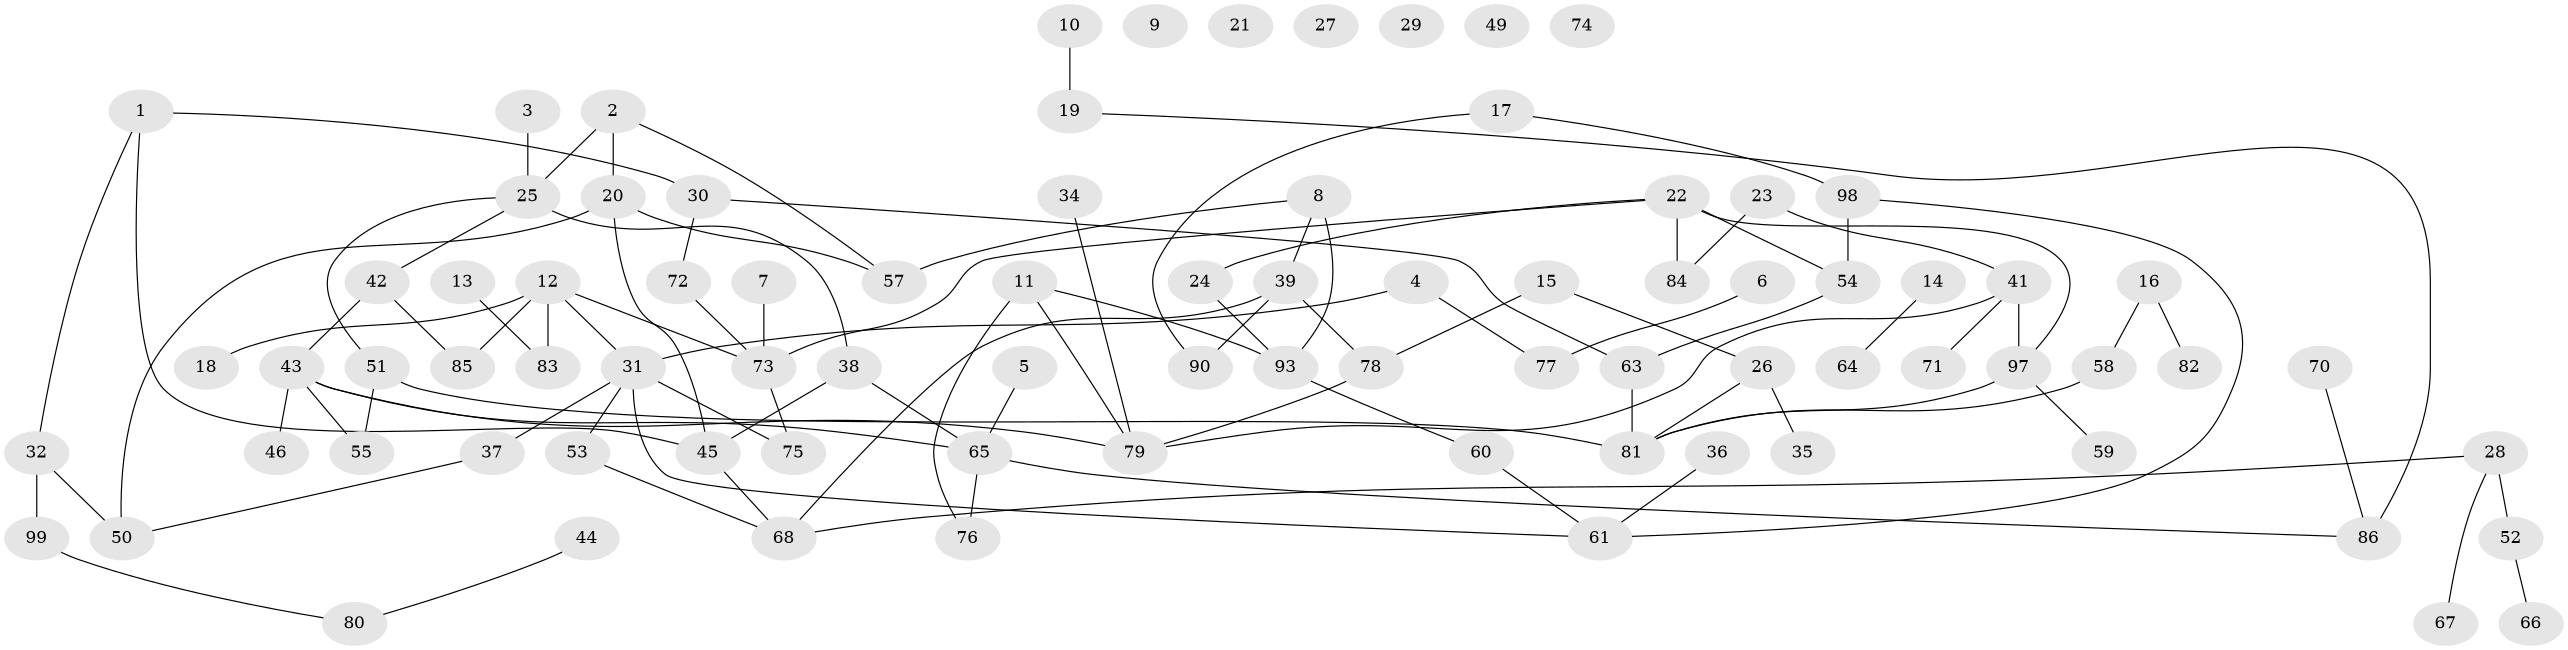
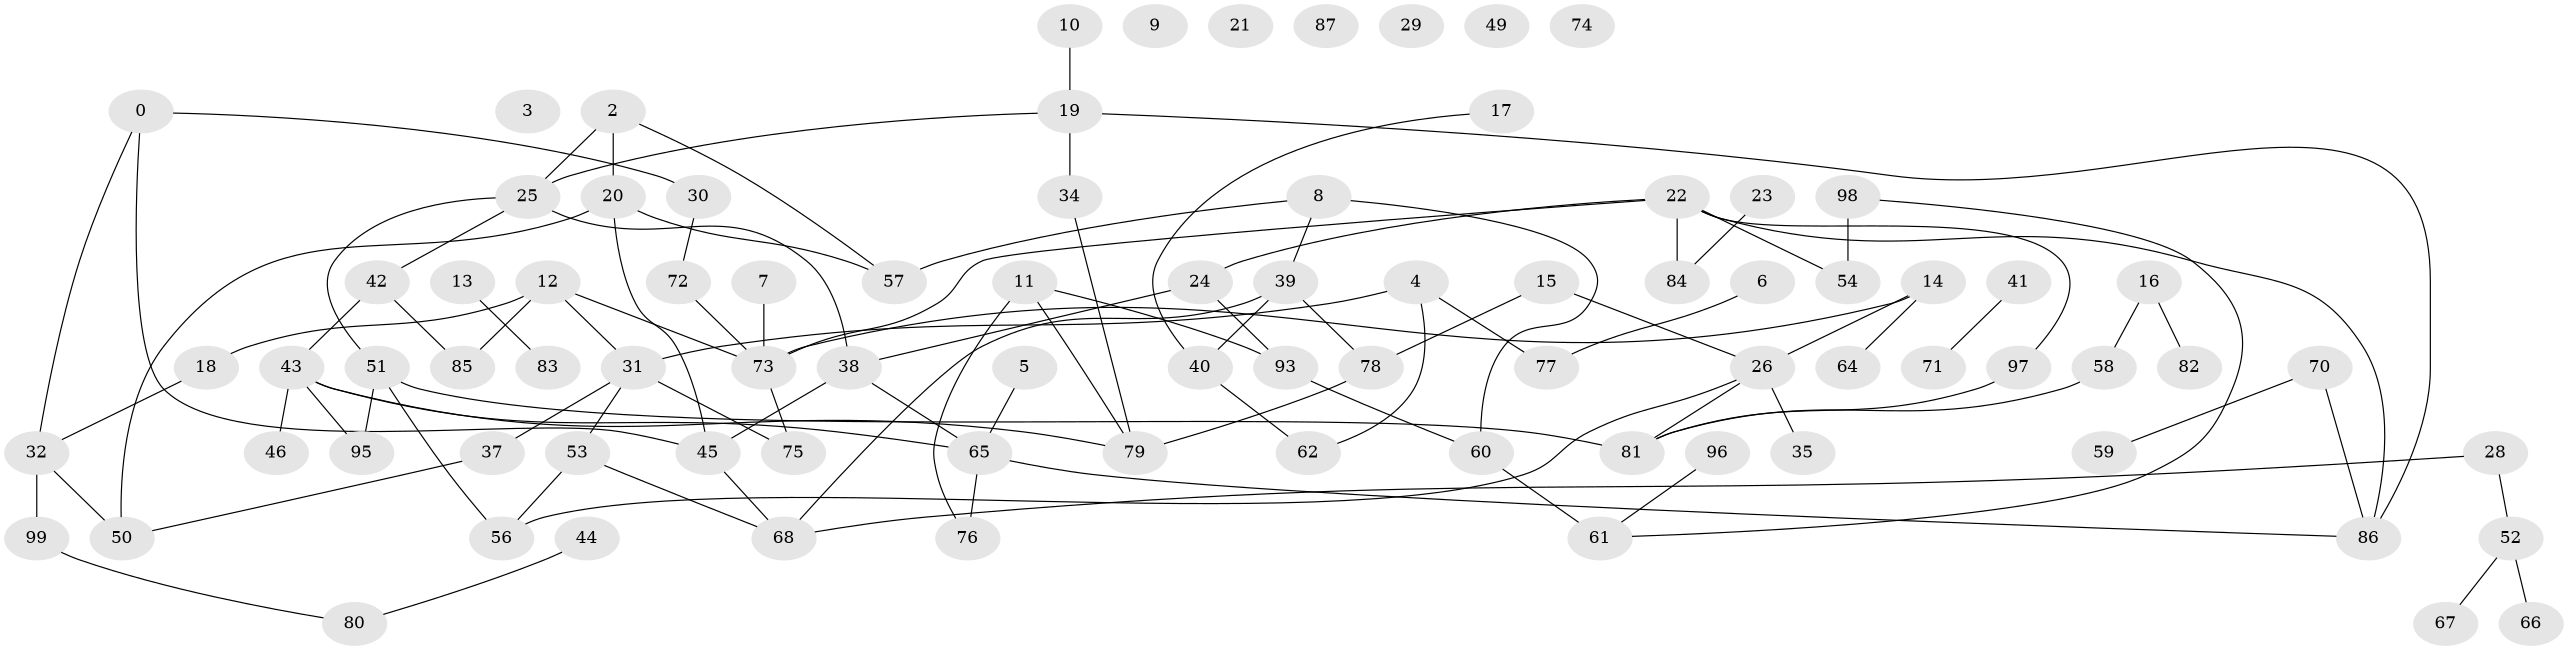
node "27": label "27" -> "87"
node "1": label "1" -> "0"
edge "17" -- "98": removed
edge "3" -- "25": now "19" -- "25"
edge "19" -- "34": added
edge "23" -- "41": removed
edge "22" -- "86": added
edge "8" -- "93": now "8" -- "60"
edge "12" -- "83": removed
edge "14" -- "73": added
edge "14" -- "26": added
edge "41" -- "97": removed
edge "24" -- "38": added
node "90": label "90" -> "40"
node "63": removed
edge "18" -- "32": added
edge "97" -- "59": now "70" -- "59"
edge "41" -- "79": removed
node "55": label "55" -> "95"
node "62": added
node "36": label "36" -> "96"
edge "31" -- "61": removed
edge "28" -- "67": now "52" -- "67"
node "56": added
